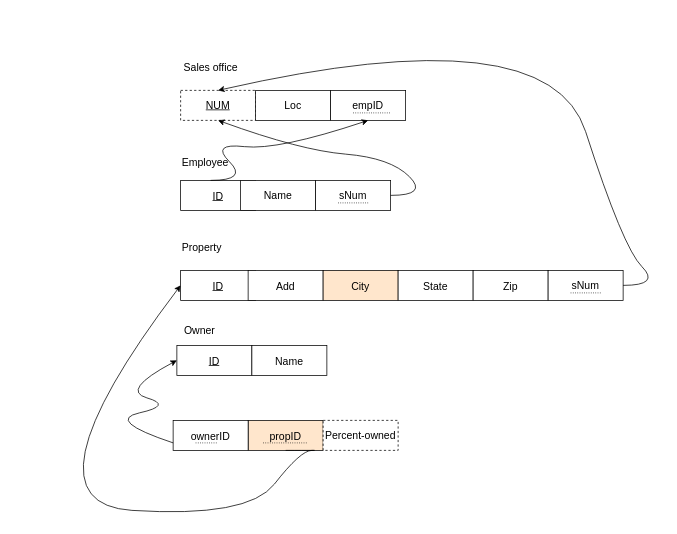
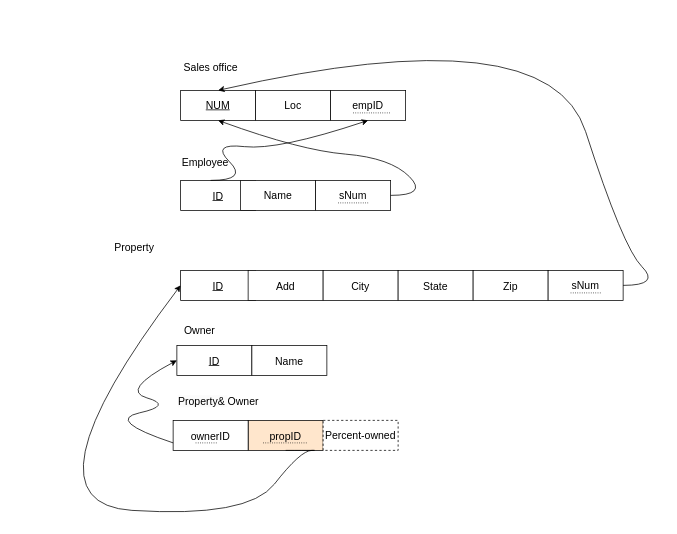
node "NUM": style dashed -> solid
node "Property": moved (214, 244) -> (147, 244)
node "City": fillcolor #ffe6cc -> #ffffff
node "Property& Owner": added
